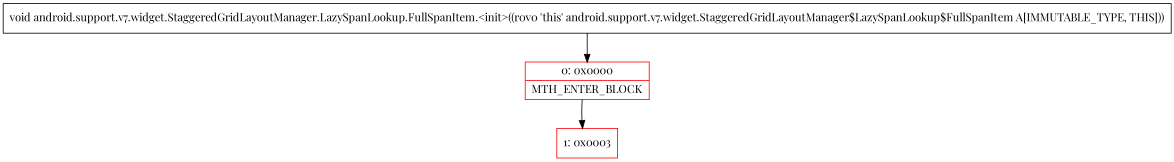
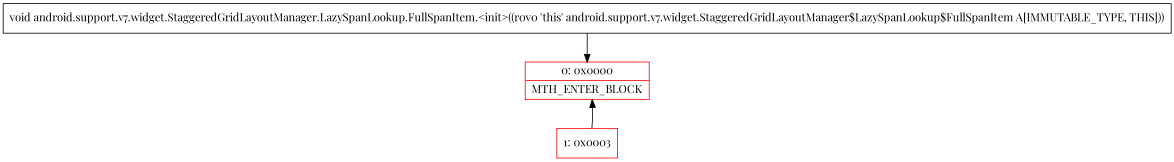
edge "0: 0x0000" -> "1: 0x0003": reversed
